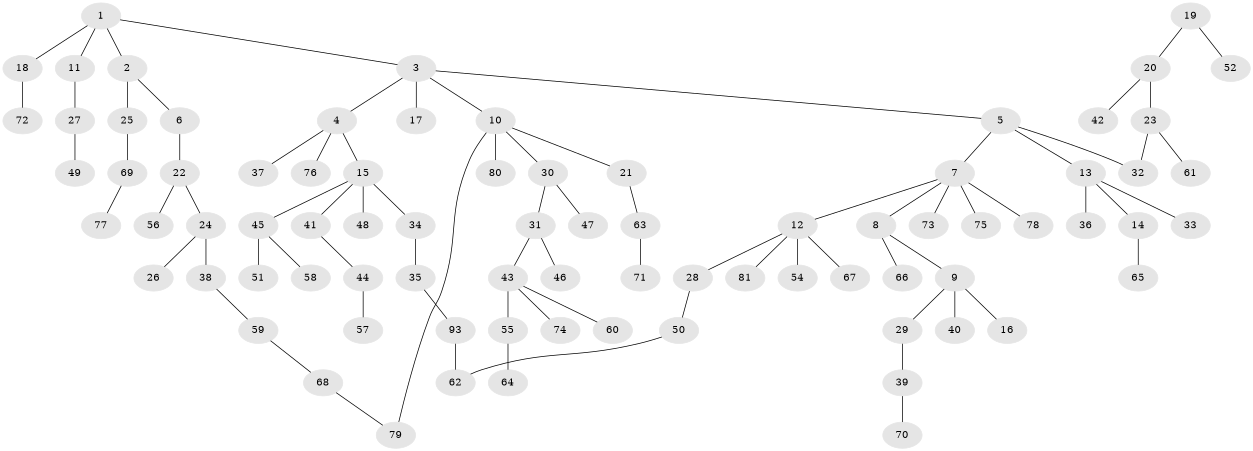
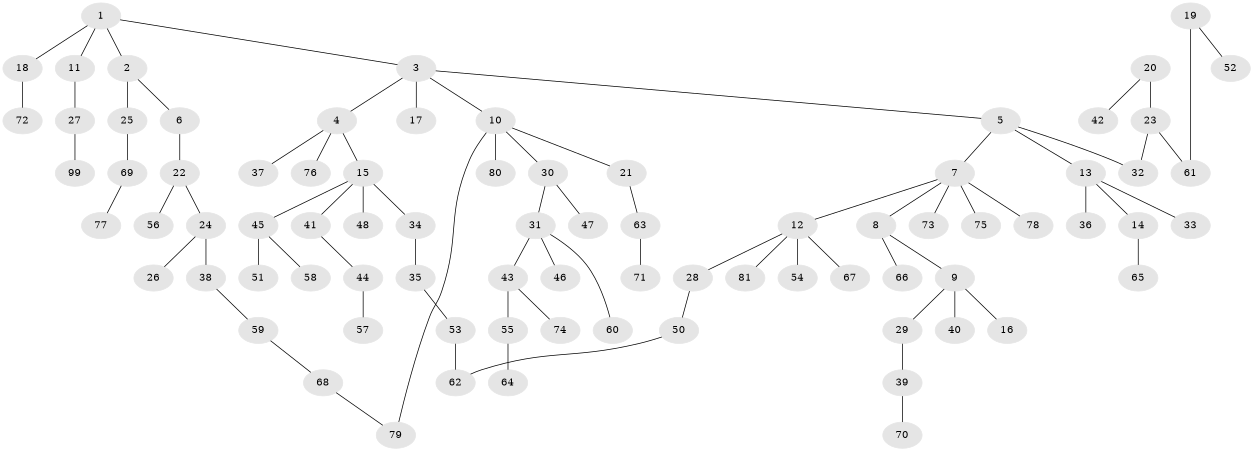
edge "19" -- "20": now "19" -- "61"
node "49": label "49" -> "99"
edge "43" -- "60": now "31" -- "60"
node "93": label "93" -> "53"
